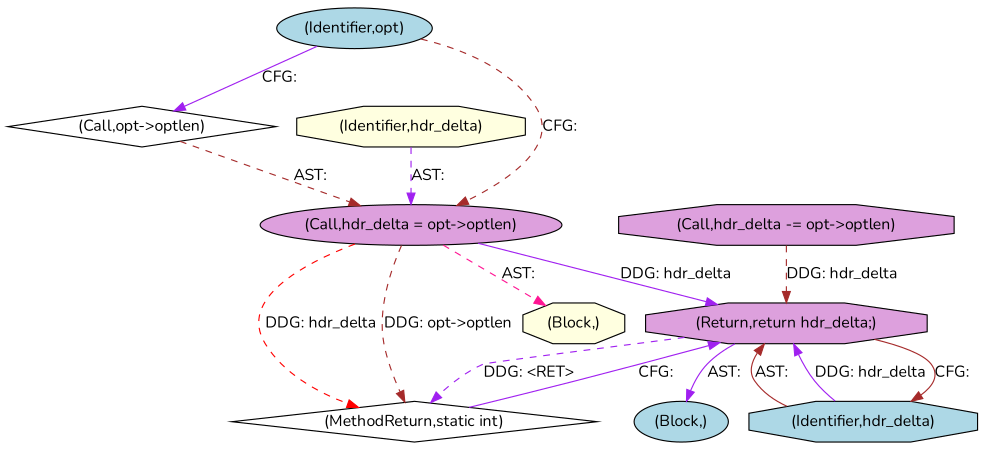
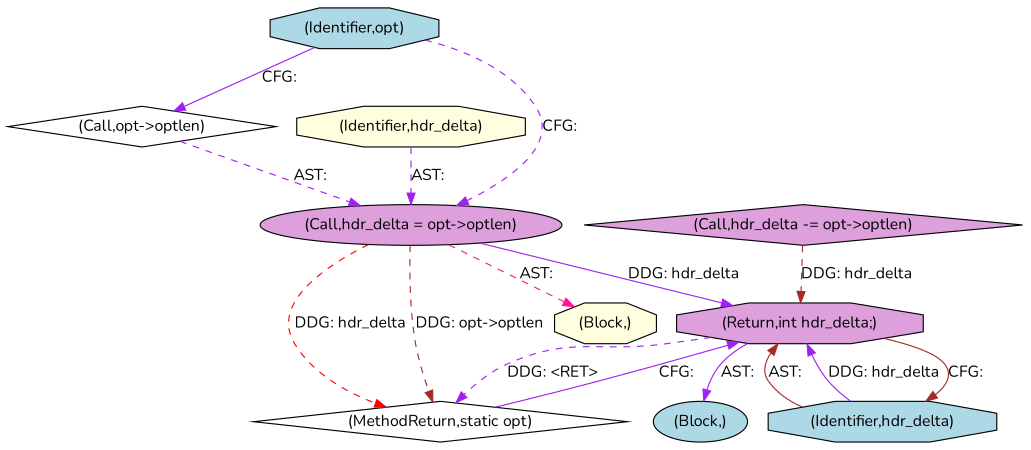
node "(Identifier,opt)": shape ellipse -> octagon
edge "(Identifier,opt)" -> "(Call,hdr_delta = opt->optlen)": color brown -> purple
edge "(Call,opt->optlen)" -> "(Call,hdr_delta = opt->optlen)": color brown -> purple
node "(Call,hdr_delta -= opt->optlen)": shape octagon -> diamond
node "(Return,return hdr_delta;)": label "(Return,return hdr_delta;)" -> "(Return,int hdr_delta;)"
node "(MethodReturn,static int)": label "(MethodReturn,static int)" -> "(MethodReturn,static opt)"
